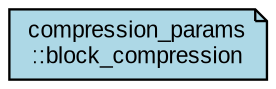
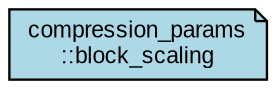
node "compression_params ::block_compression": label "compression_params ::block_compression" -> "compression_params ::block_scaling"
